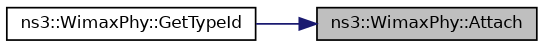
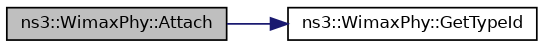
edge "ns3::WimaxPhy::GetTypeId" -> "ns3::WimaxPhy::Attach": reversed
